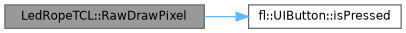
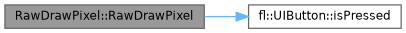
node "LedRopeTCL::RawDrawPixel": label "LedRopeTCL::RawDrawPixel" -> "RawDrawPixel::RawDrawPixel"
